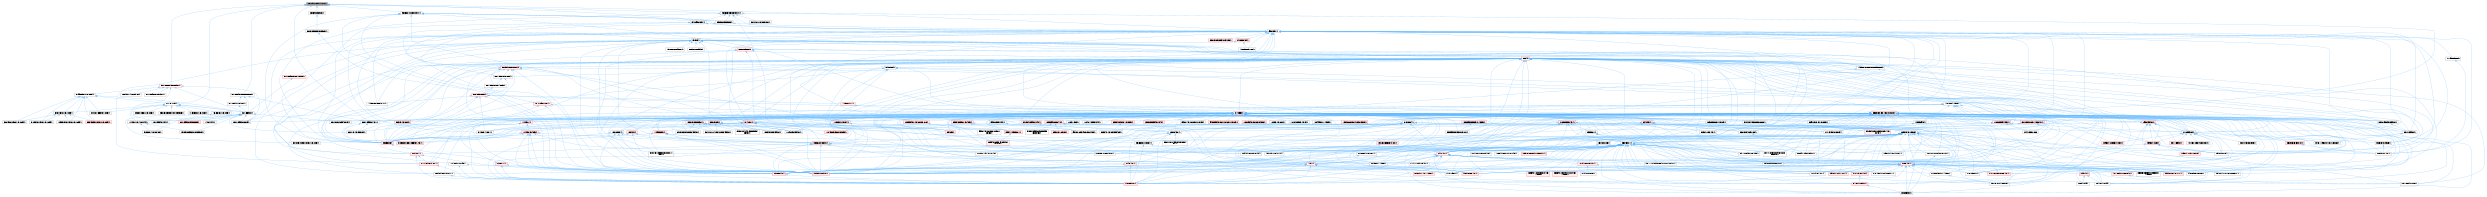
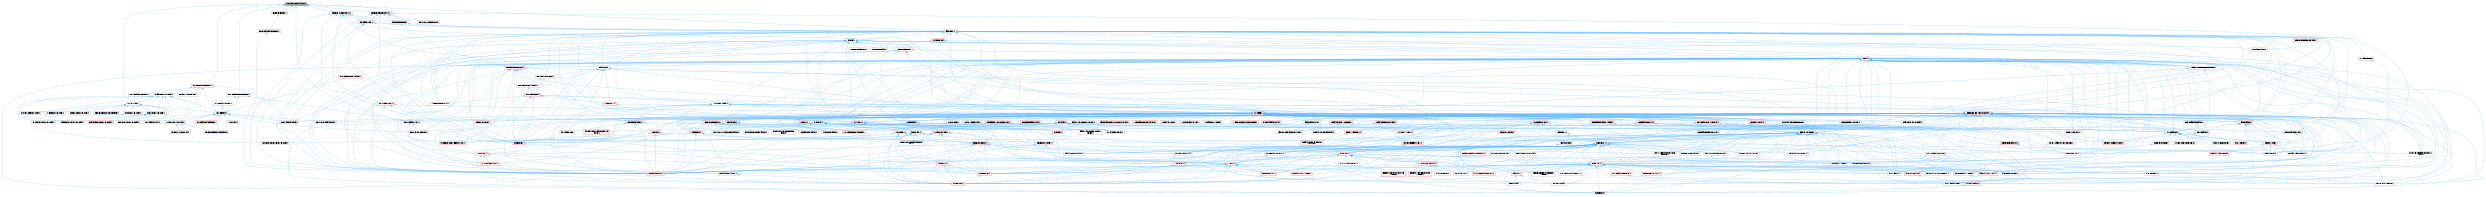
node "BlueprintEditorSharedTab Factories.h": removed
node "NavigationConfig.h": removed
node "RigVMVariableDetailCustomization.h": removed
